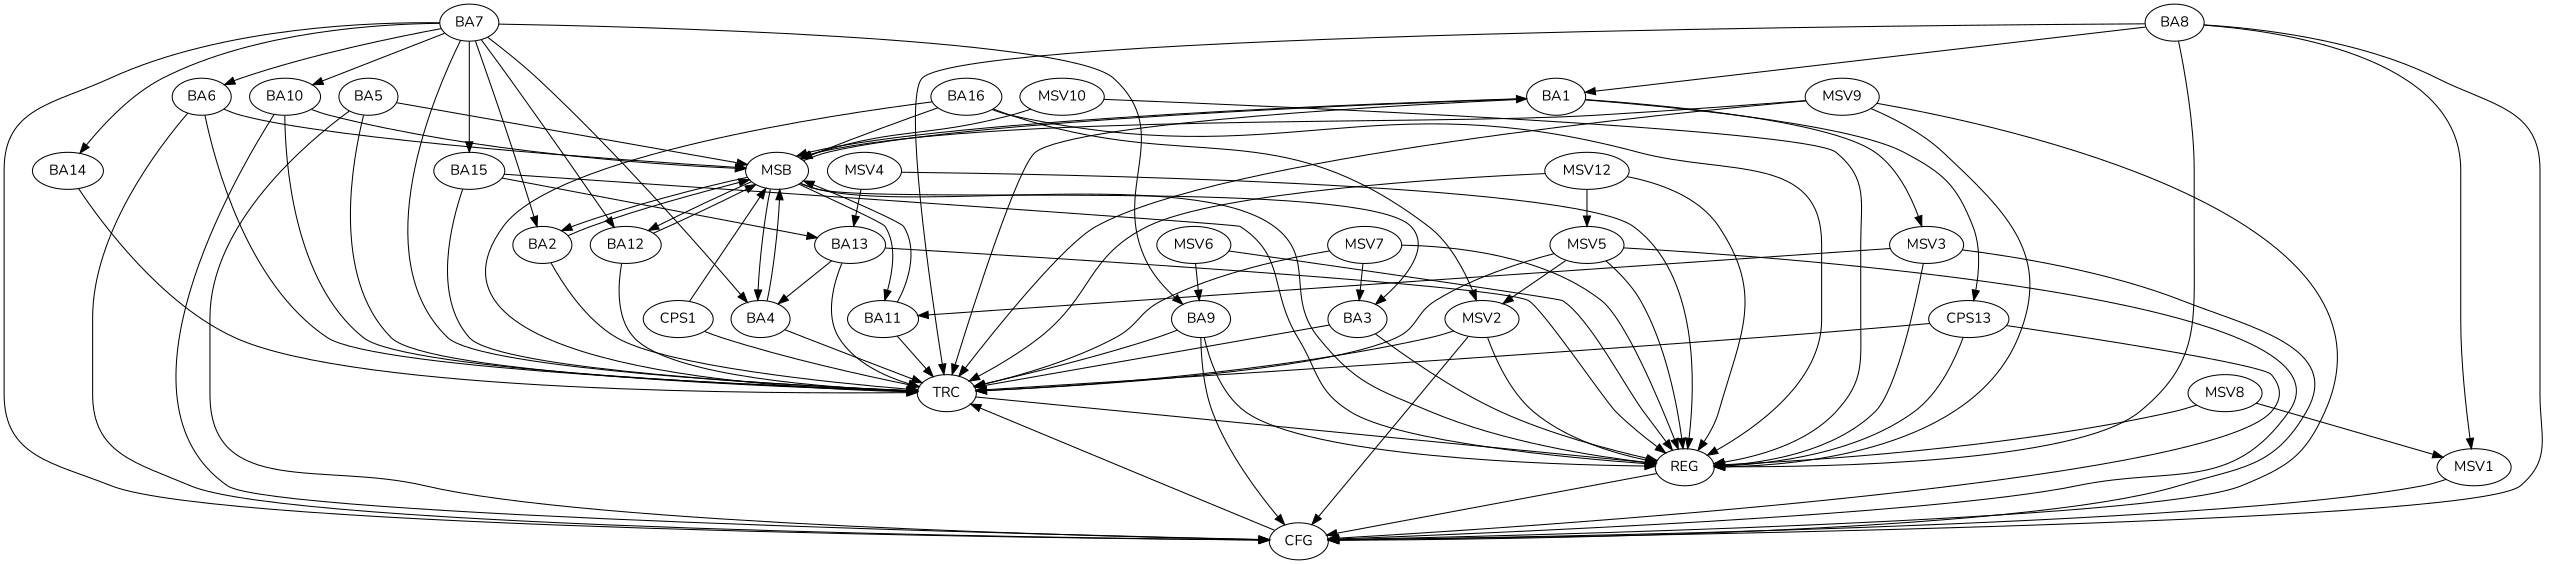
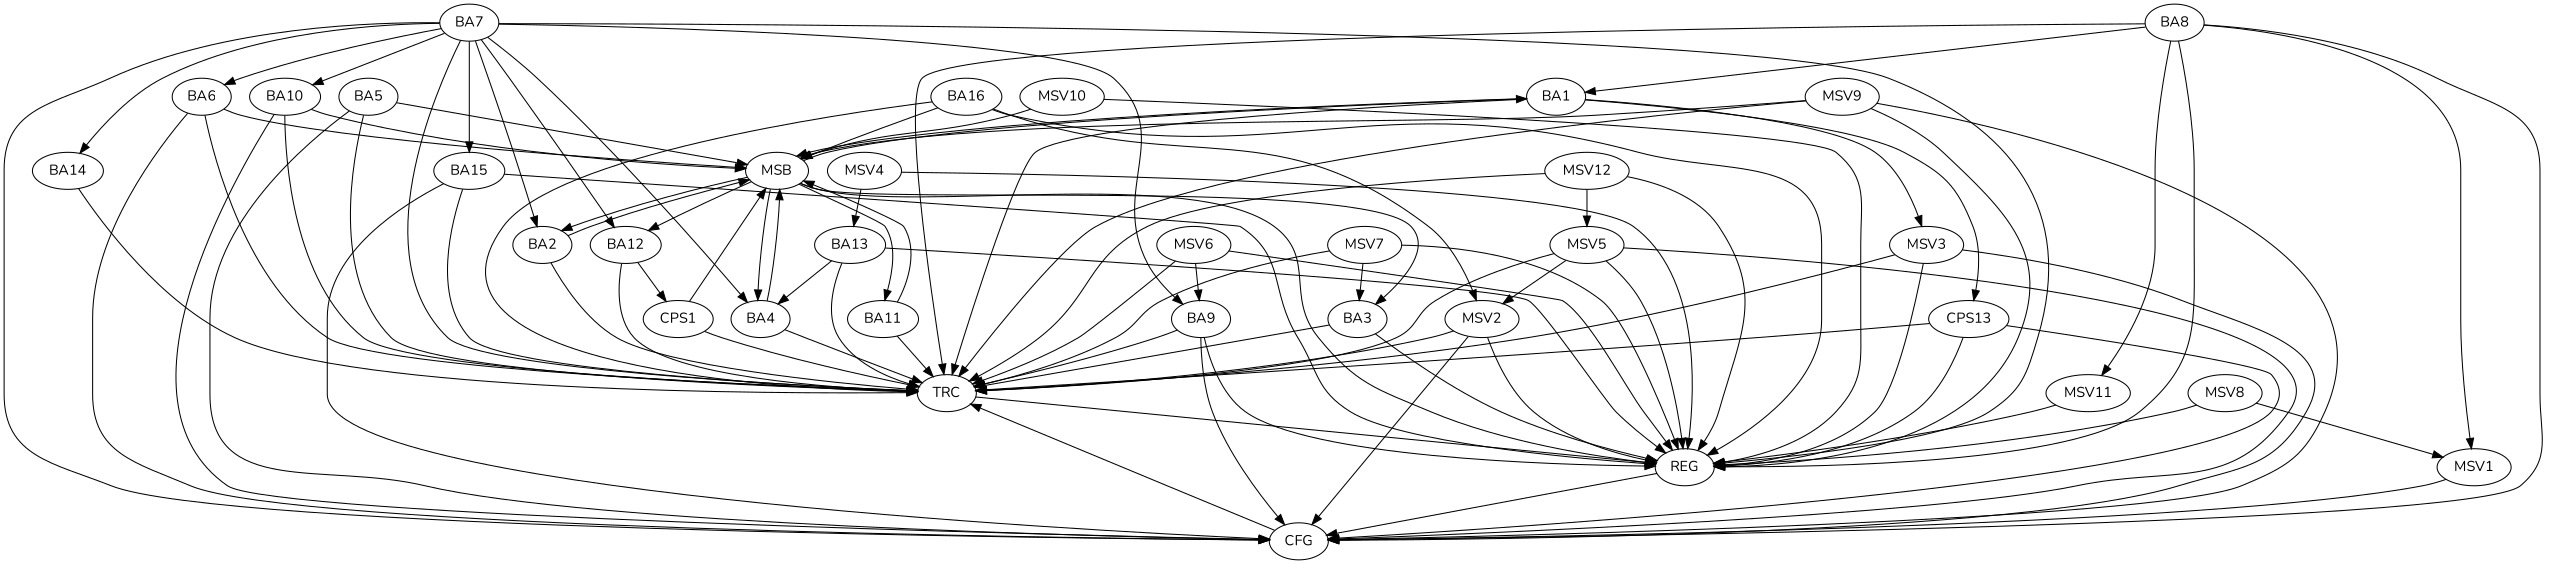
edge "BA7" -> "REG": added
edge "BA15" -> "BA13": now "BA15" -> "CFG"
edge "BA12" -> "MSB": now "BA12" -> "CPS1"
edge "MSV3" -> "BA11": now "MSV3" -> "TRC"
edge "MSV6" -> "TRC": added
node "MSV11": added
